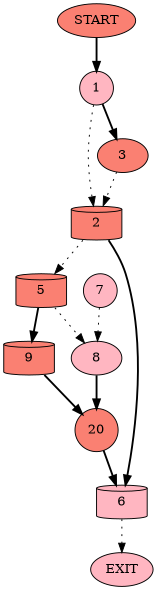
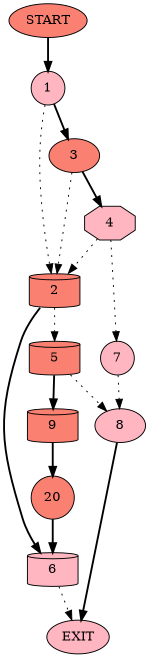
node "4": added
edge "8" -> "20": now "8" -> "EXIT"
